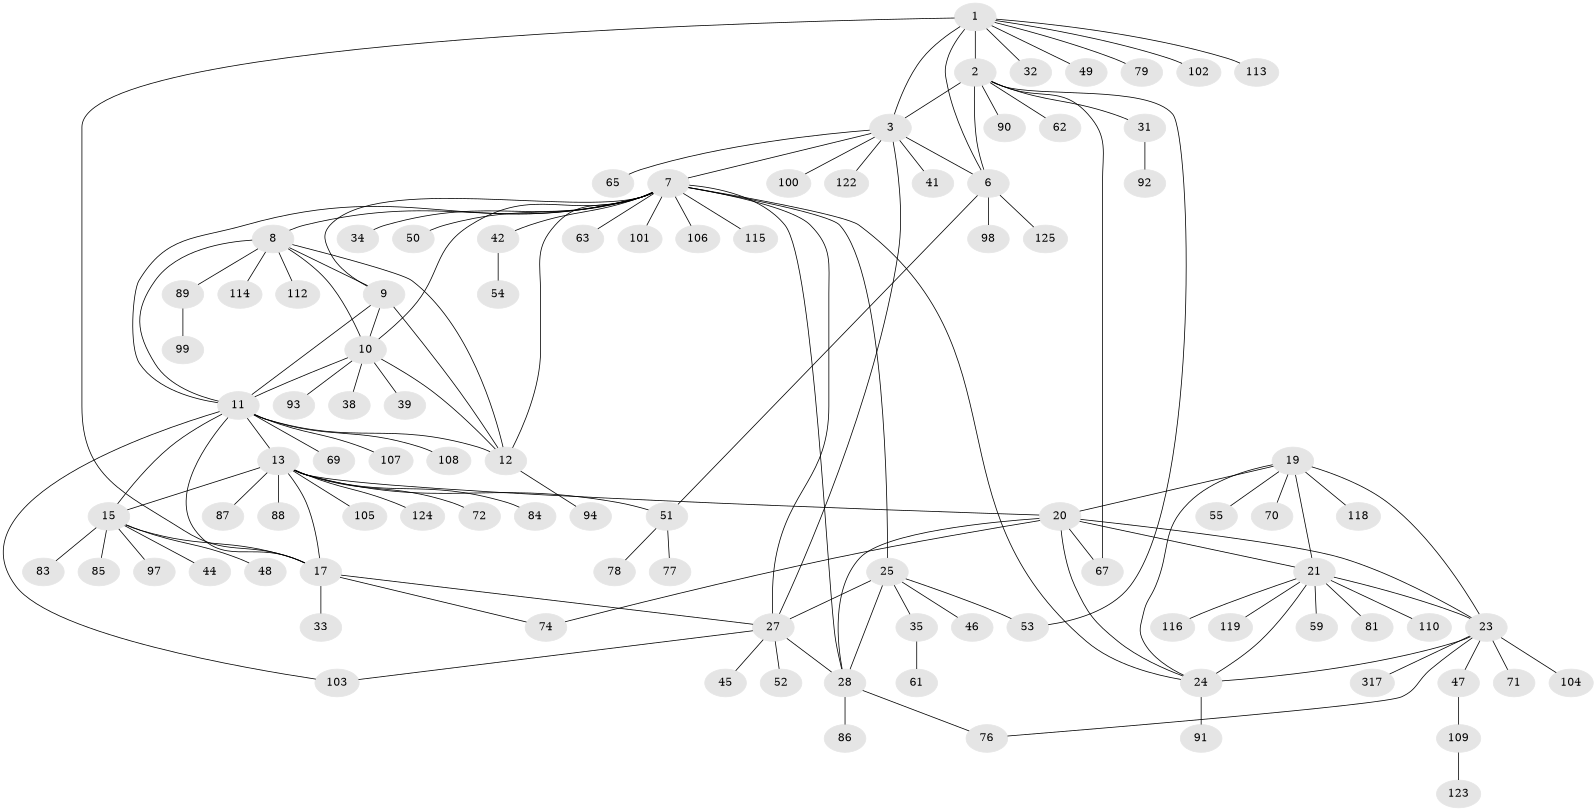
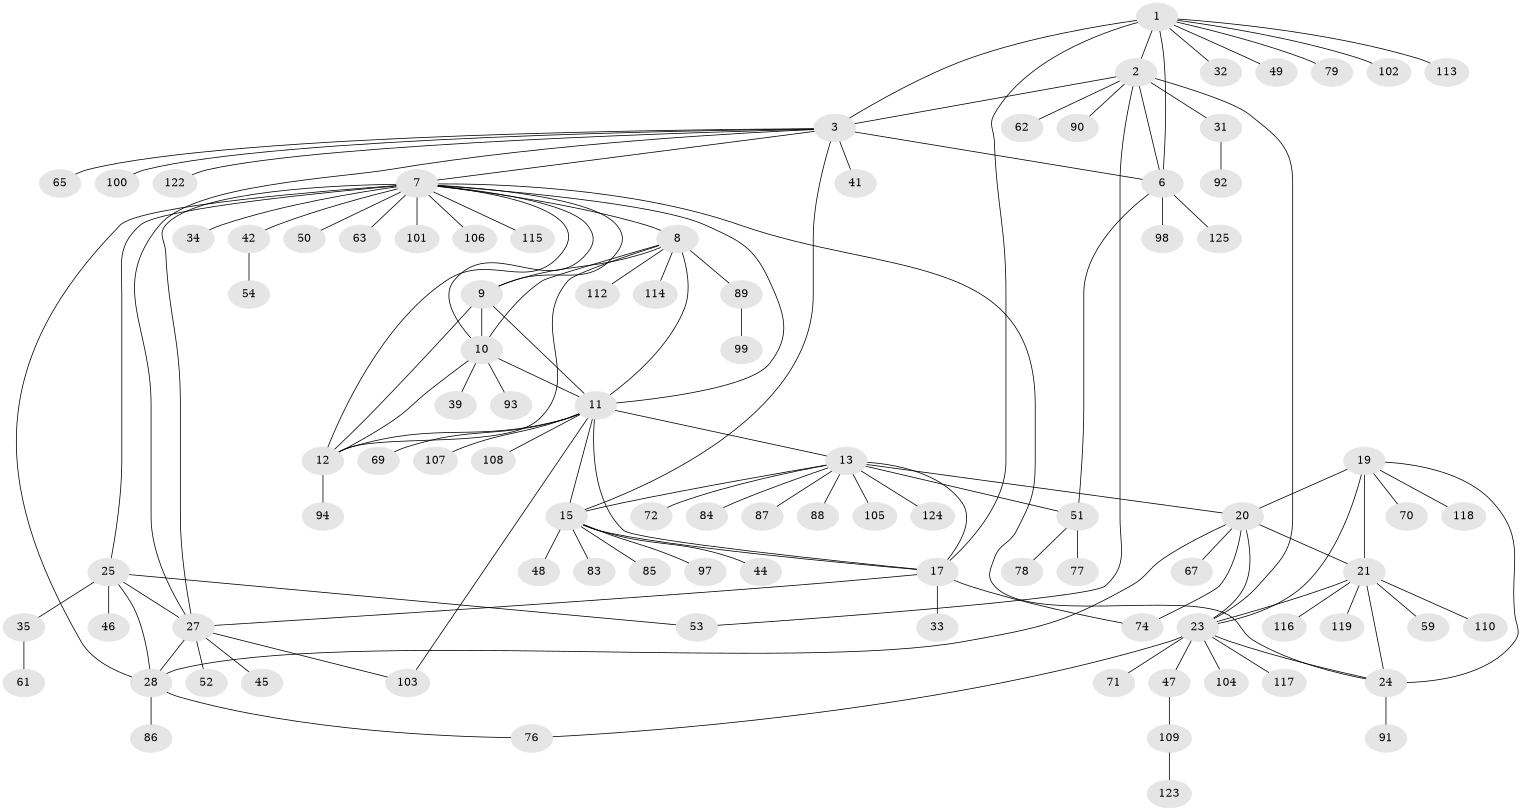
edge "2" -- "67": now "2" -- "23"
edge "3" -- "15": added
node "38": removed
node "55": removed
edge "20" -- "24": removed
node "81": removed
node "317": label "317" -> "117"
